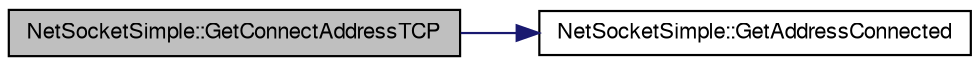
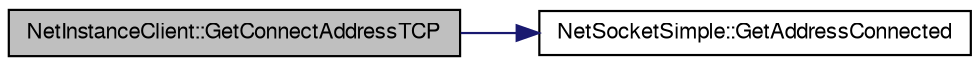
node "NetSocketSimple::GetConnectAddressTCP": label "NetSocketSimple::GetConnectAddressTCP" -> "NetInstanceClient::GetConnectAddressTCP"
